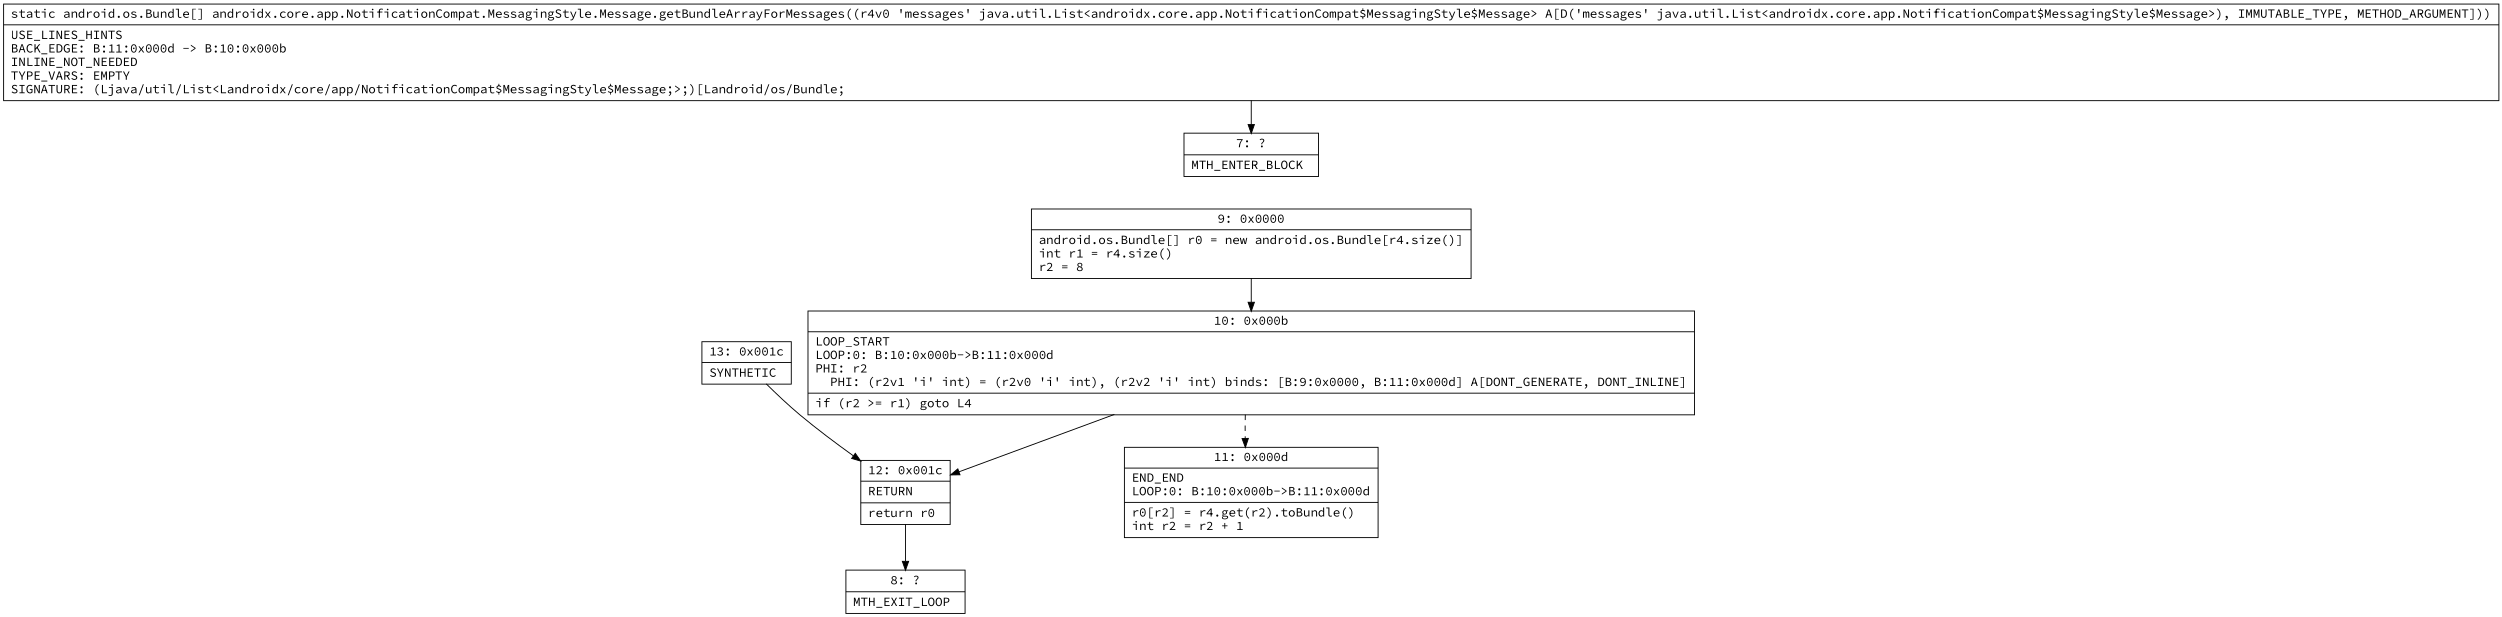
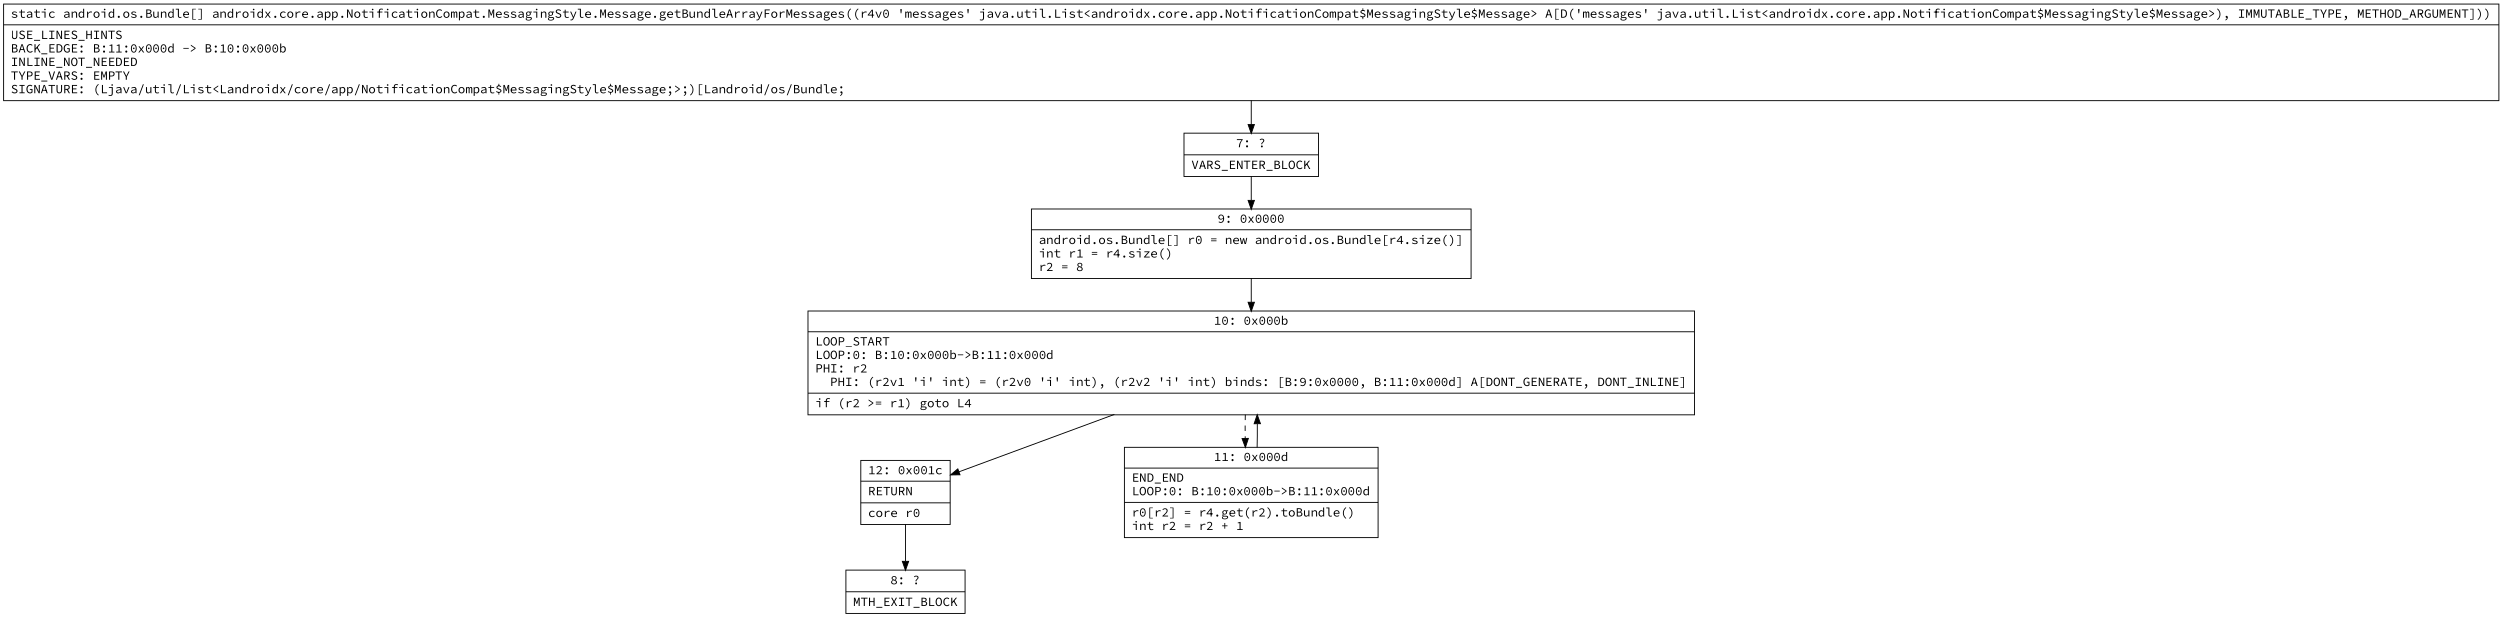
node "7: ?": text "MTH_ENTER_BLOCK" -> "VARS_ENTER_BLOCK"
edge "7: ?" -> "9: 0x0000": added
node "13: 0x001c": removed
edge "11: 0x000d" -> "10: 0x000b": added
node "12: 0x001c": text "return r0" -> "core r0"
node "8: ?": text "MTH_EXIT_LOOP" -> "MTH_EXIT_BLOCK"
